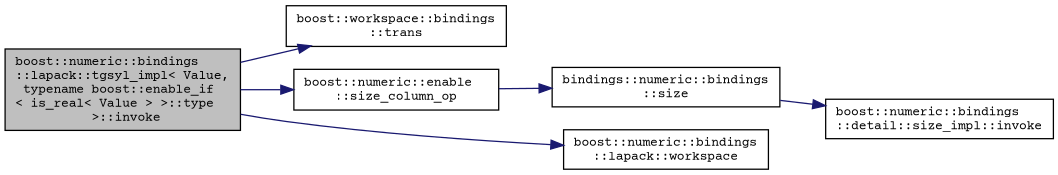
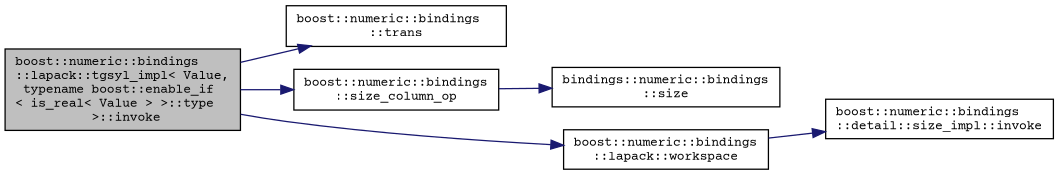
node "boost::workspace::bindings ::trans": label "boost::workspace::bindings ::trans" -> "boost::numeric::bindings ::trans"
node "boost::numeric::enable ::size_column_op": label "boost::numeric::enable ::size_column_op" -> "boost::numeric::bindings ::size_column_op"
edge "bindings::numeric::bindings ::size" -> "boost::numeric::bindings ::detail::size_impl::invoke": now "boost::numeric::bindings ::lapack::workspace" -> "boost::numeric::bindings ::detail::size_impl::invoke"
